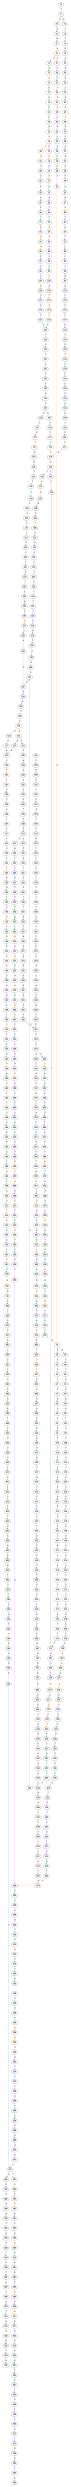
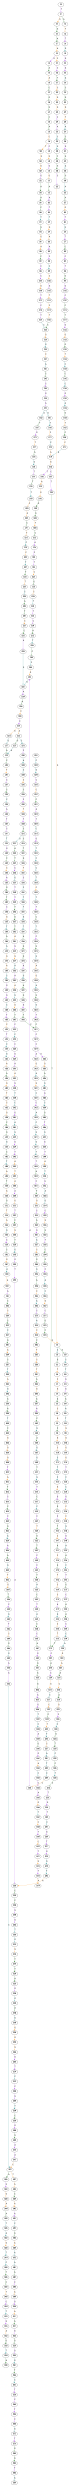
edge "S329" -> "S334": added, label "G"
